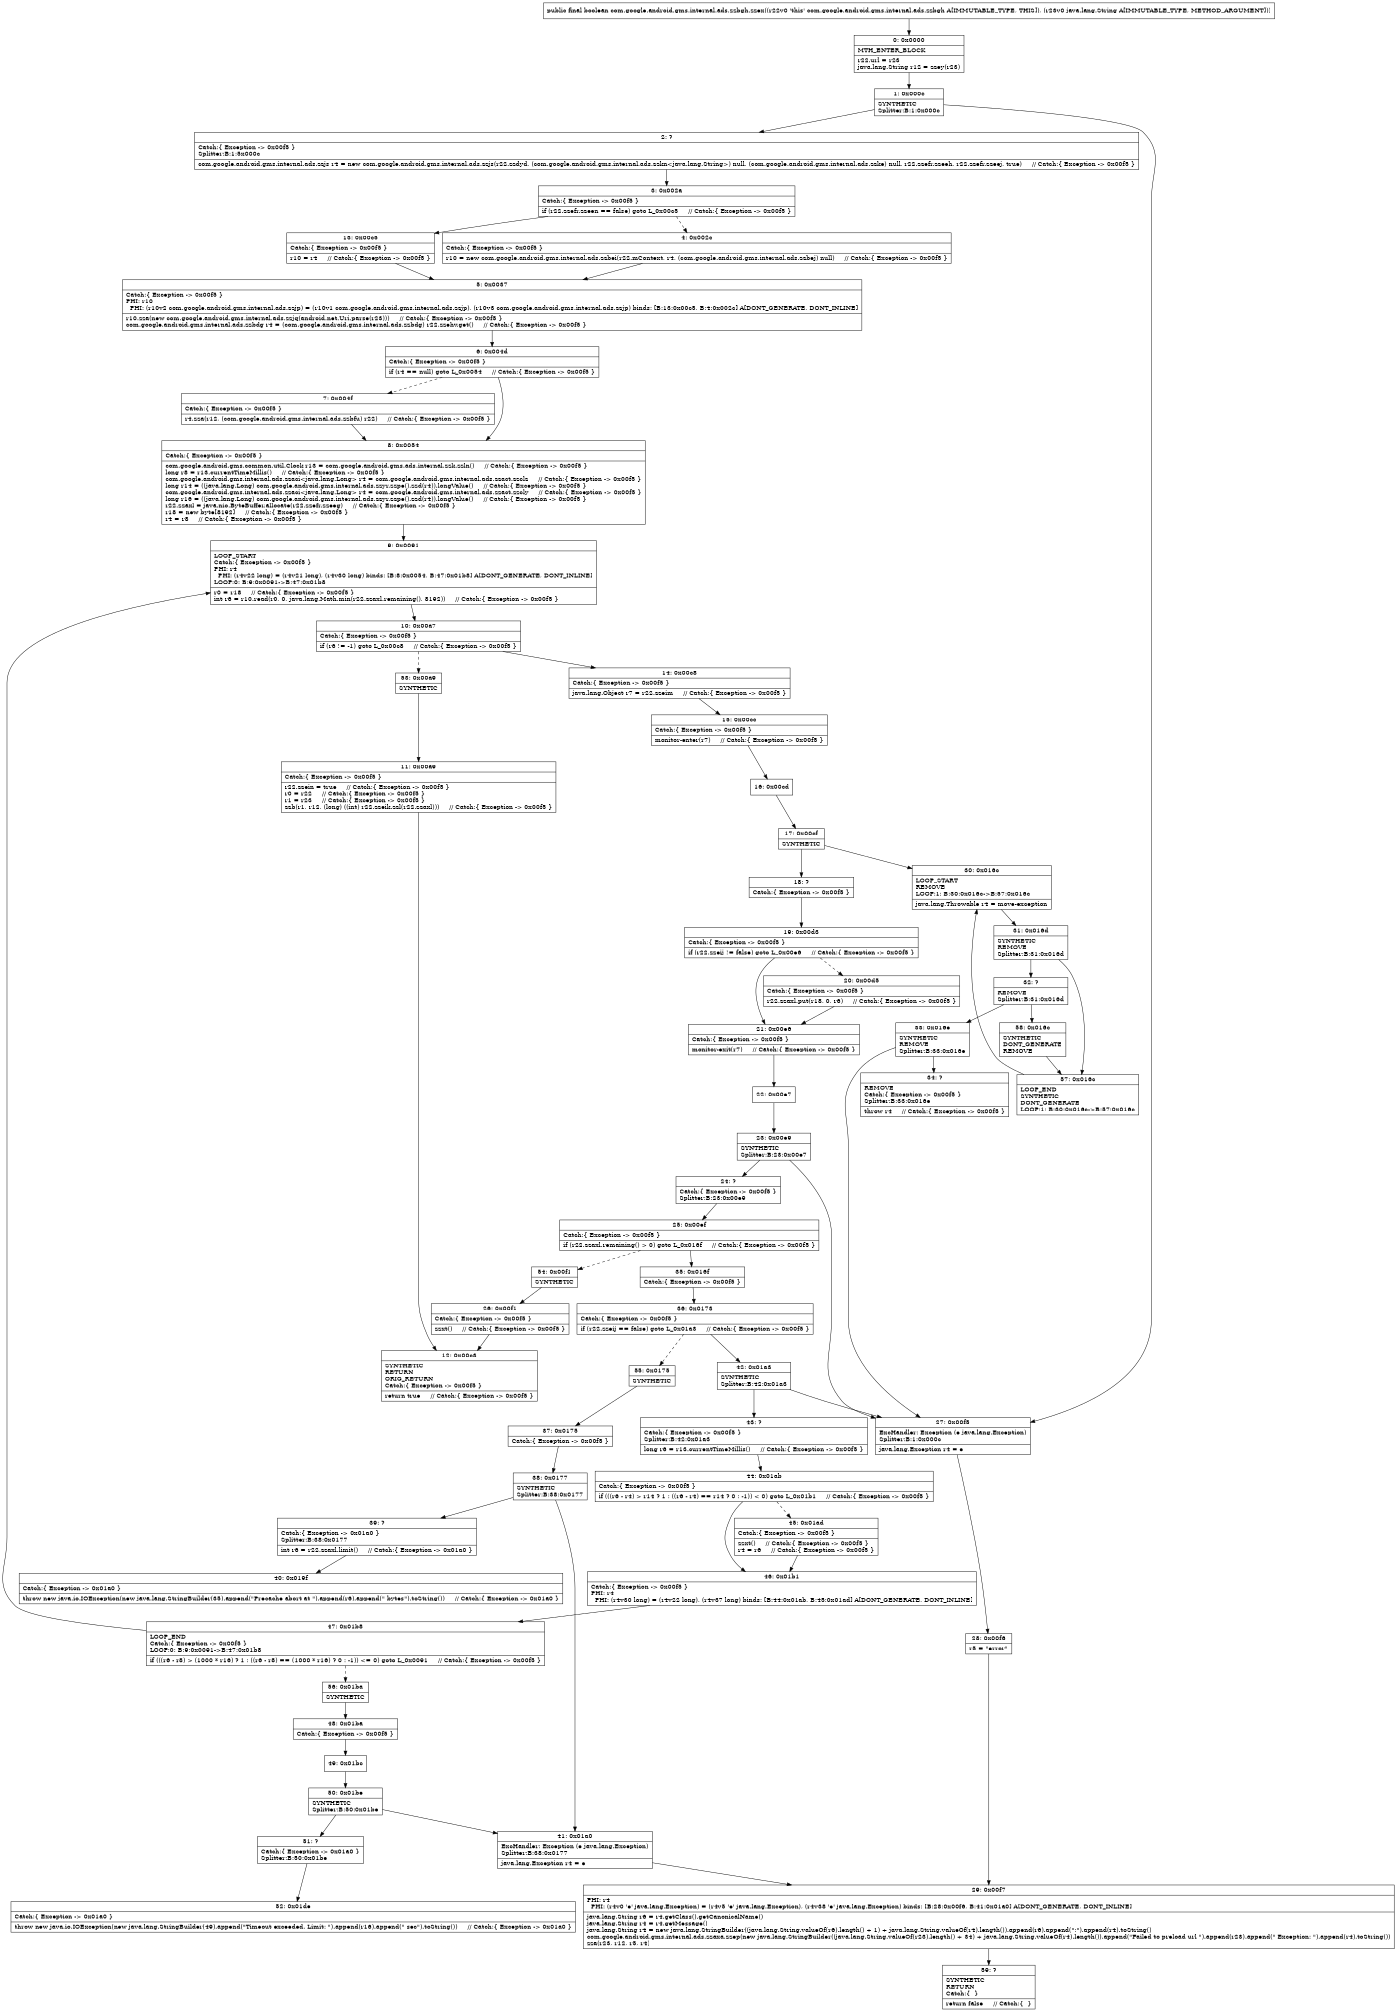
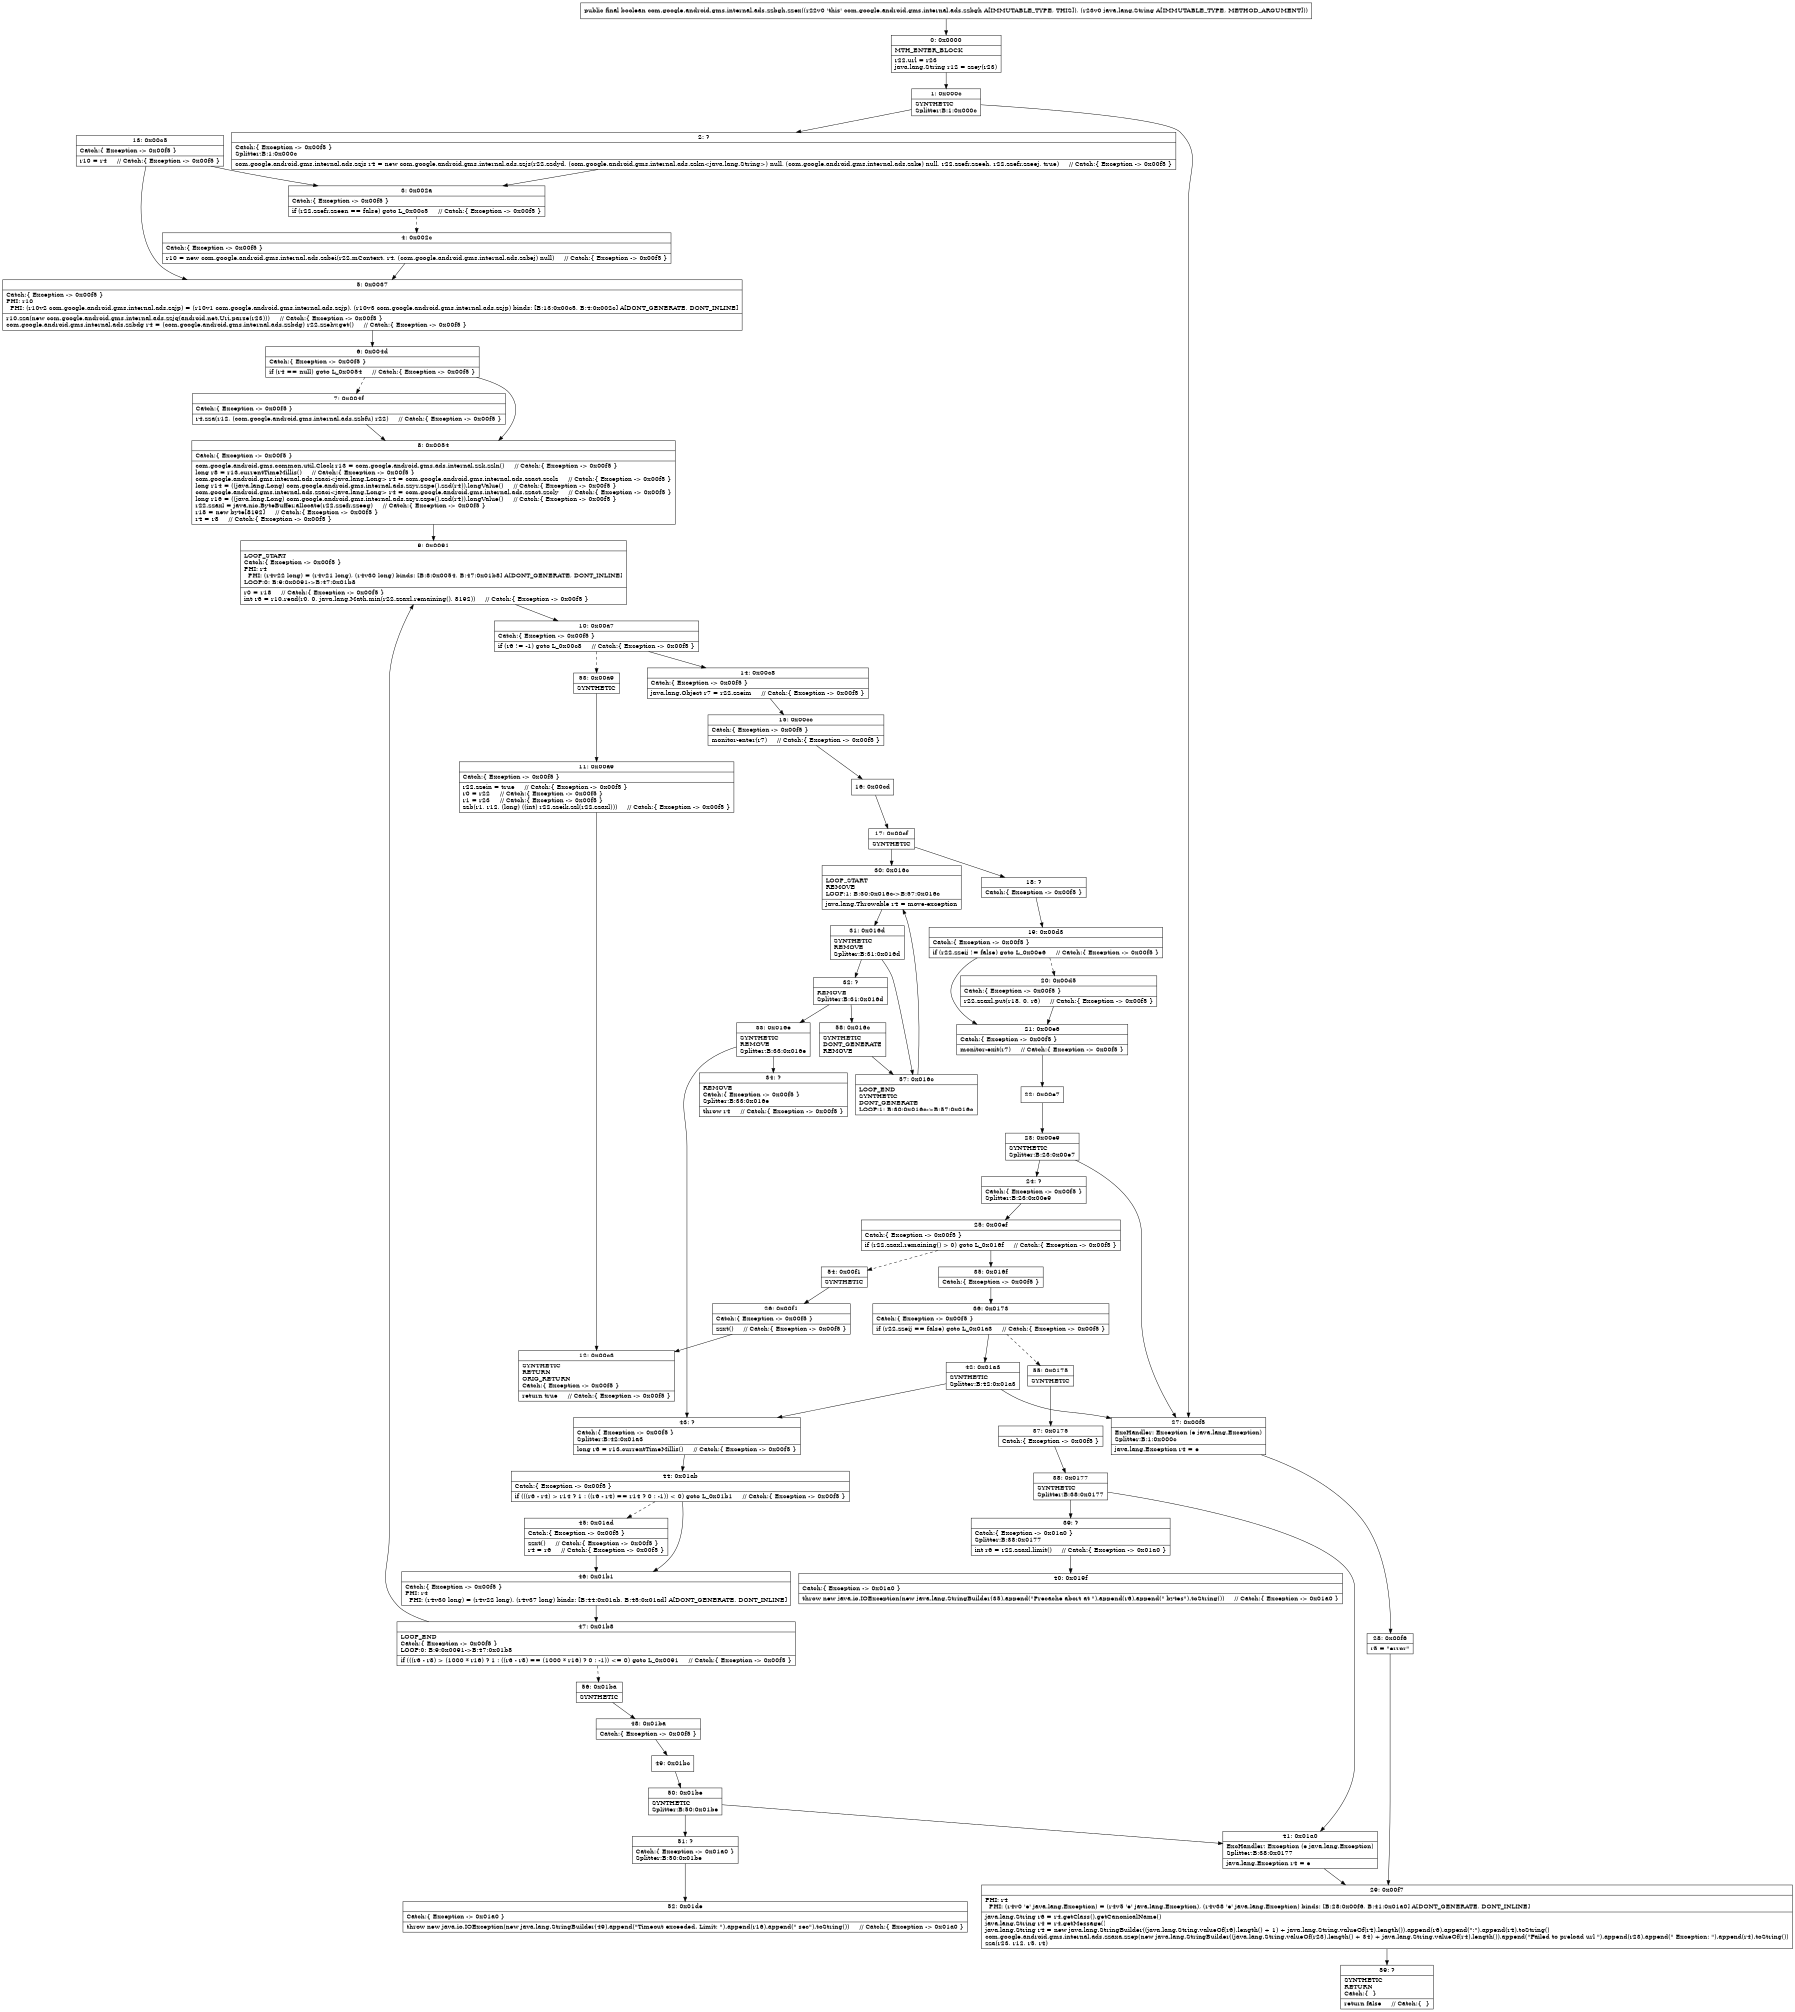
node "2: ?": text "Splitter:B:1:5x000c" -> "Splitter:B:1:0x000c"
edge "3: 0x002a" -> "13: 0x00c5": reversed
edge "33: 0x016e" -> "27: 0x00f5": now "33: 0x016e" -> "43: ?"
